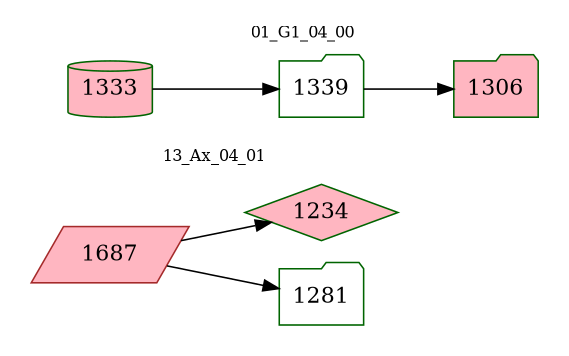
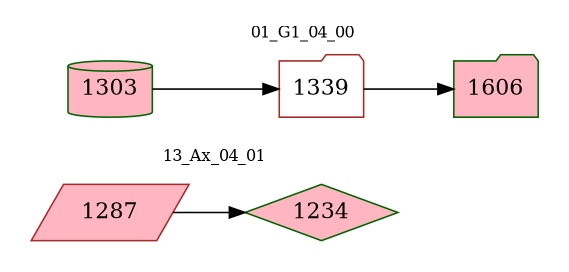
node "1333": label "1333" -> "1303"
node "1339": color darkgreen -> brown
node "1306": label "1306" -> "1606"
node "1687": label "1687" -> "1287"
node "1281": removed
